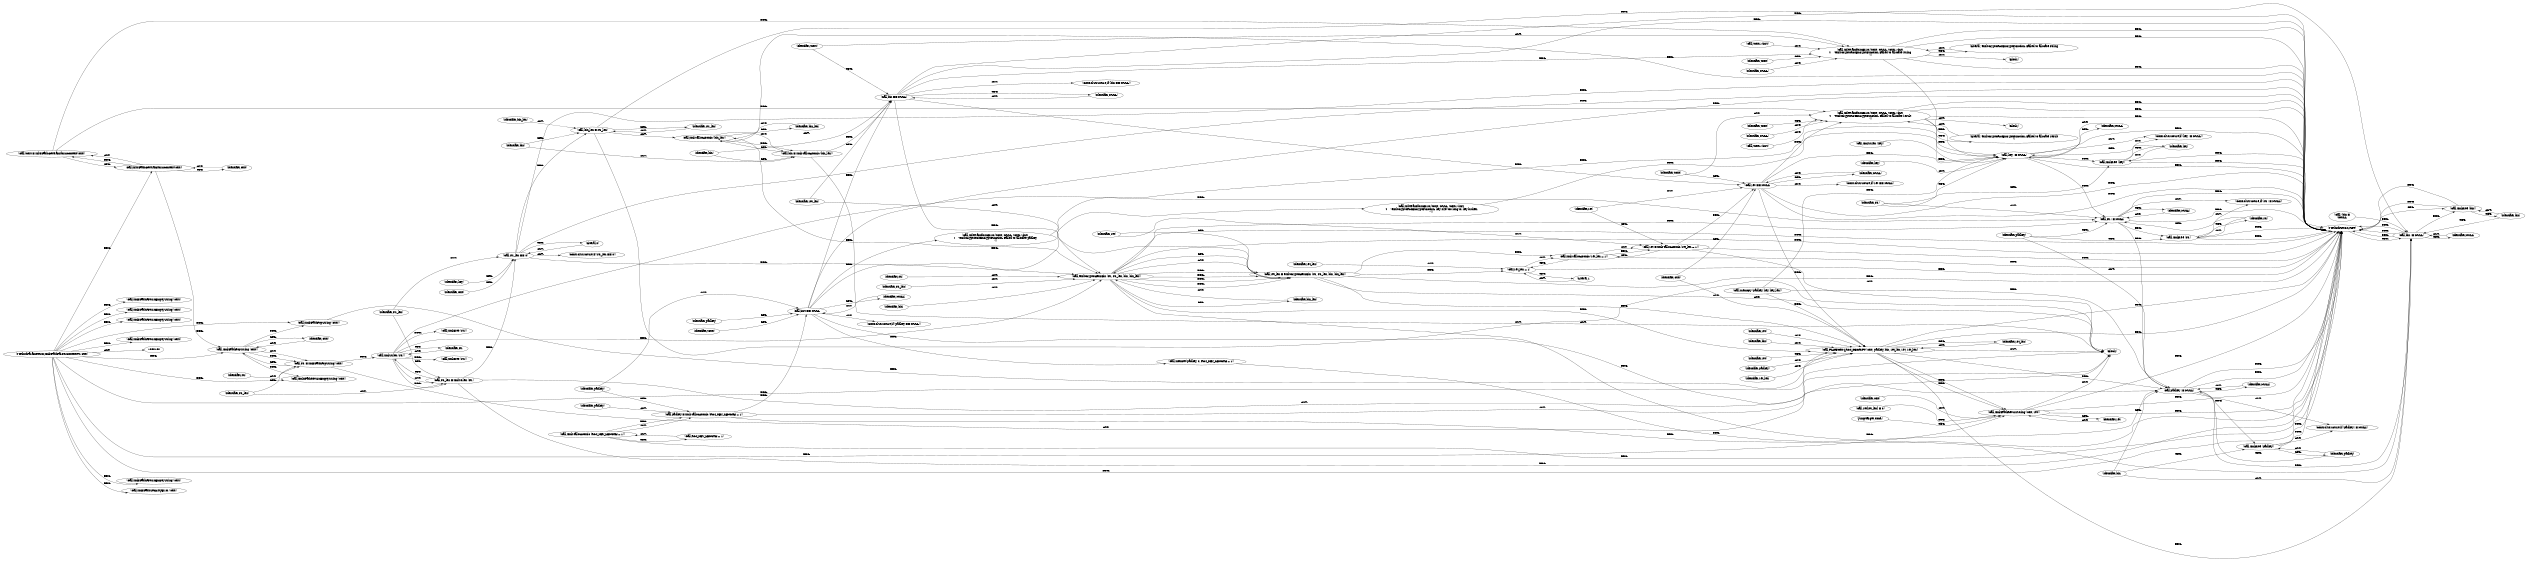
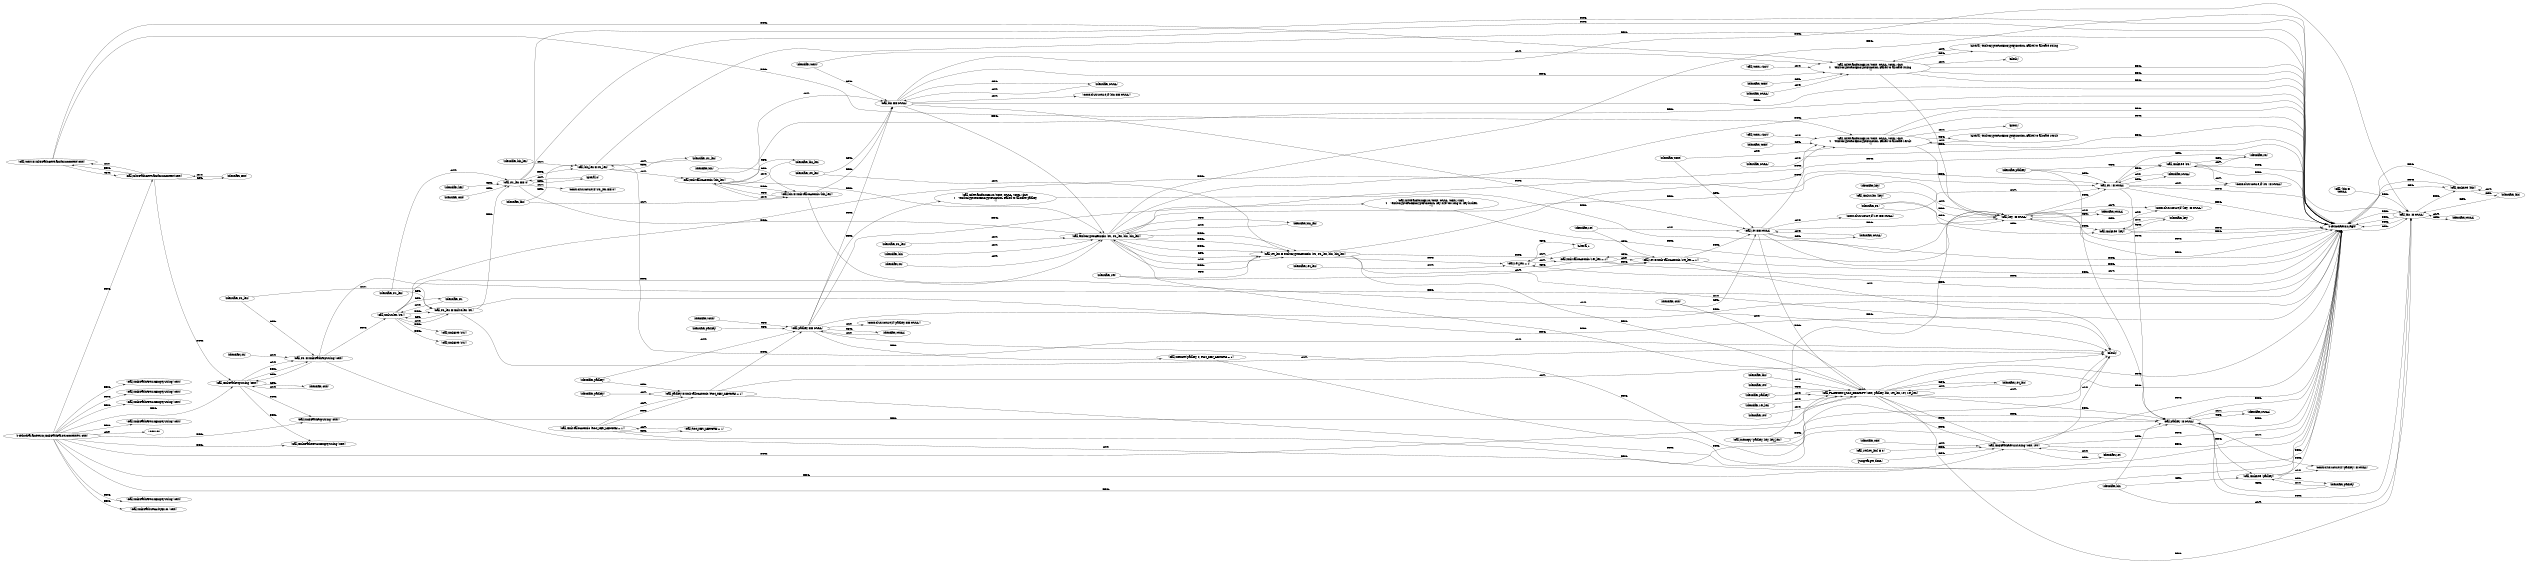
edge "(Call,str = xmlXPathPopString (ctxt))" -> "(MethodReturn,RET)": added, label "DDG:"
node "(Call,inst == NULL)": label "(Call,inst == NULL)" -> "(Call,padkey == NULL)"
